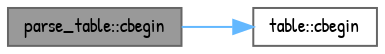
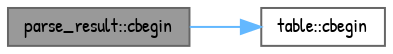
node "parse_table::cbegin": label "parse_table::cbegin" -> "parse_result::cbegin"
